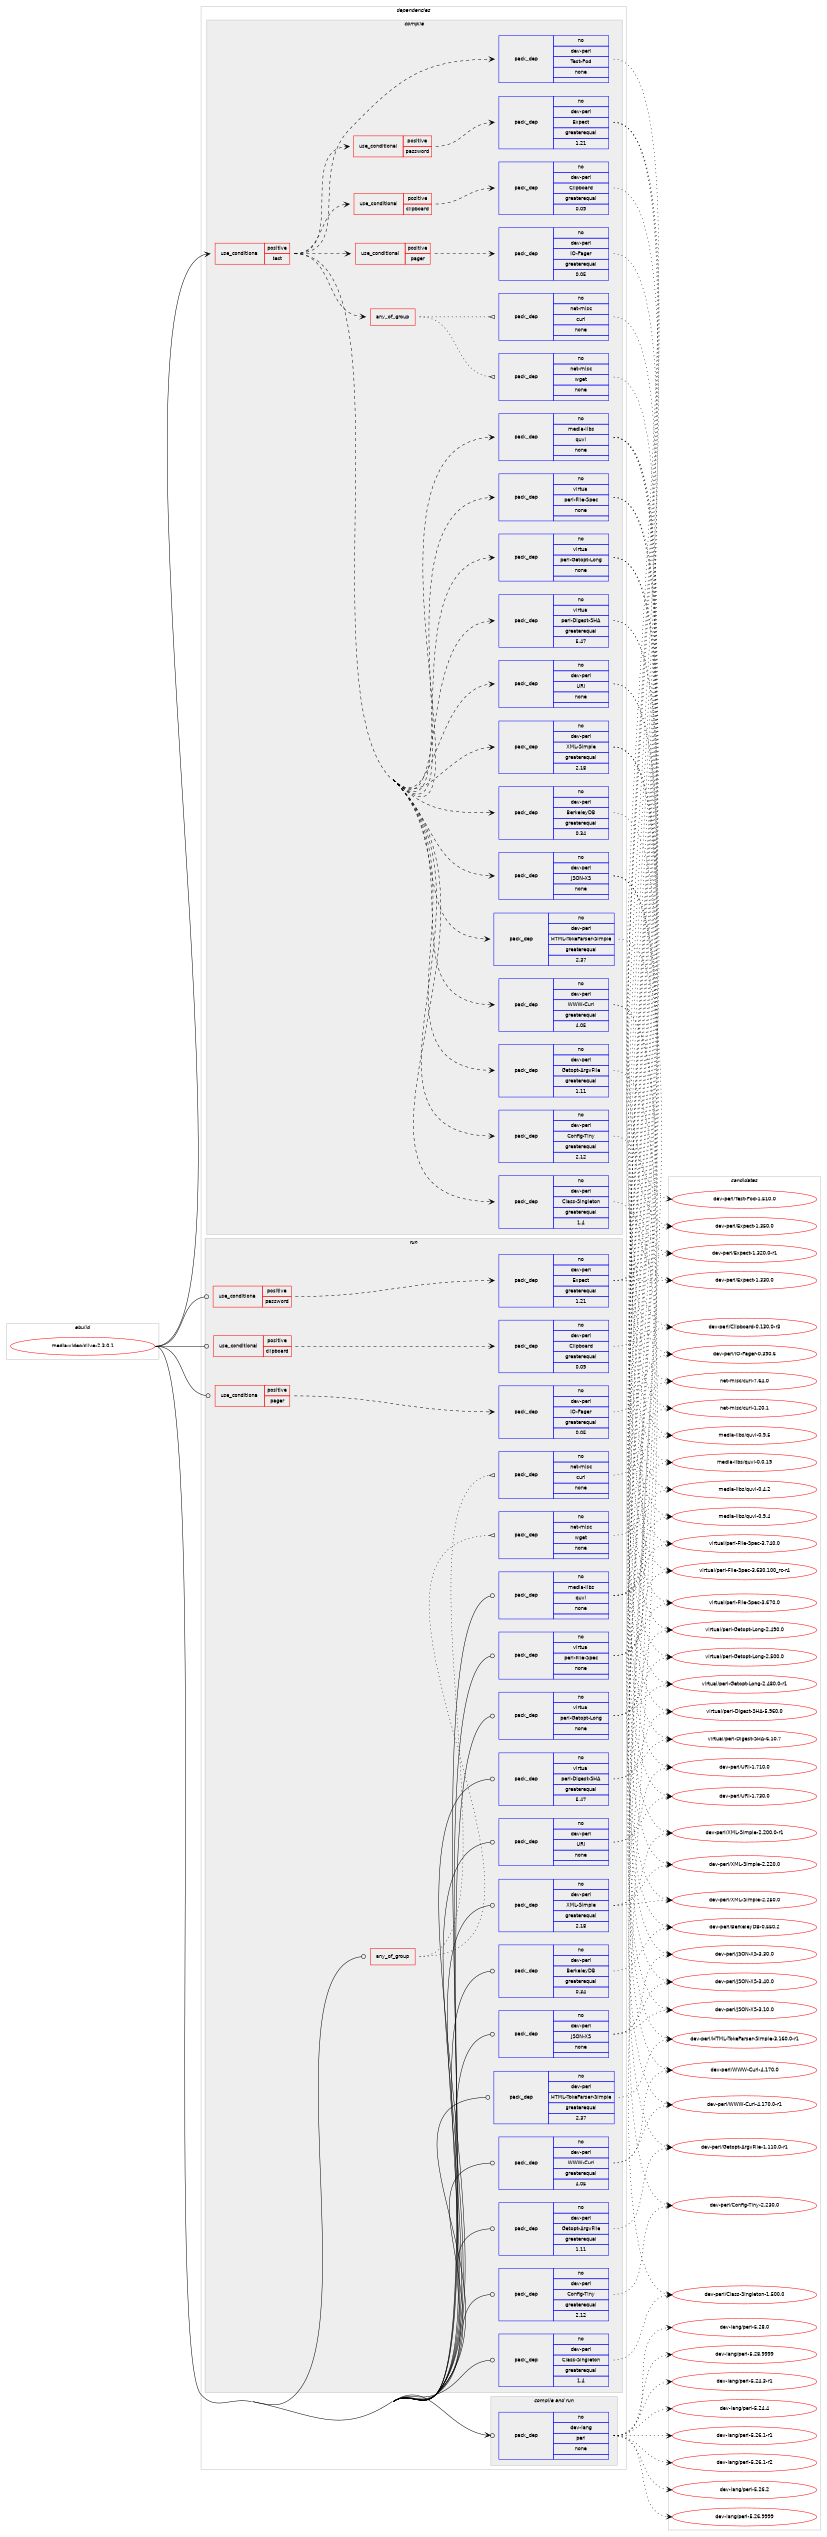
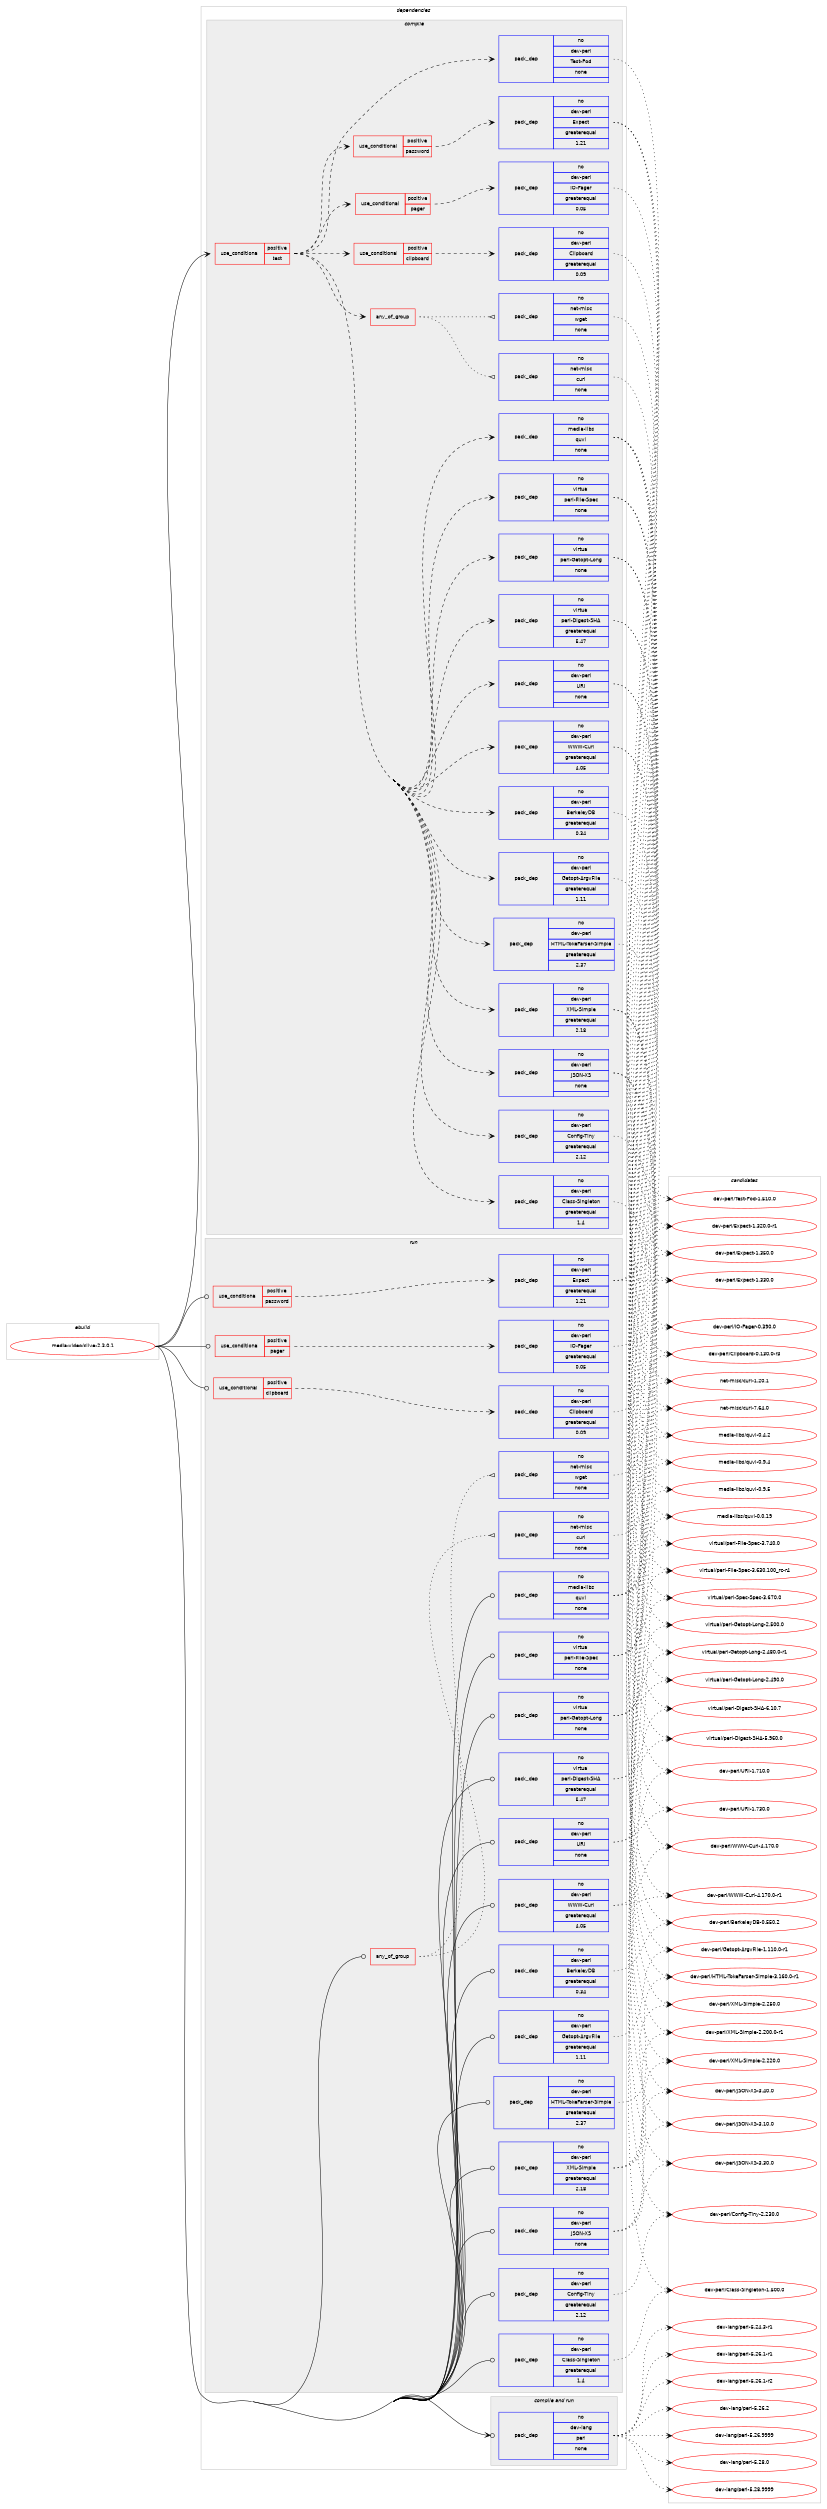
node "dev-perl/IO-Pager-0.390.6": label "dev-perl/IO-Pager-0.390.6" -> "dev-perl/IO-Pager-0.390.0"
node "virtual/perl-File-Spec-3.670.0": label "virtual/perl-File-Spec-3.670.0" -> "virtual/perl-Spec-Spec-3.670.0"
node "dev-lang/perl-5.24.4": removed
